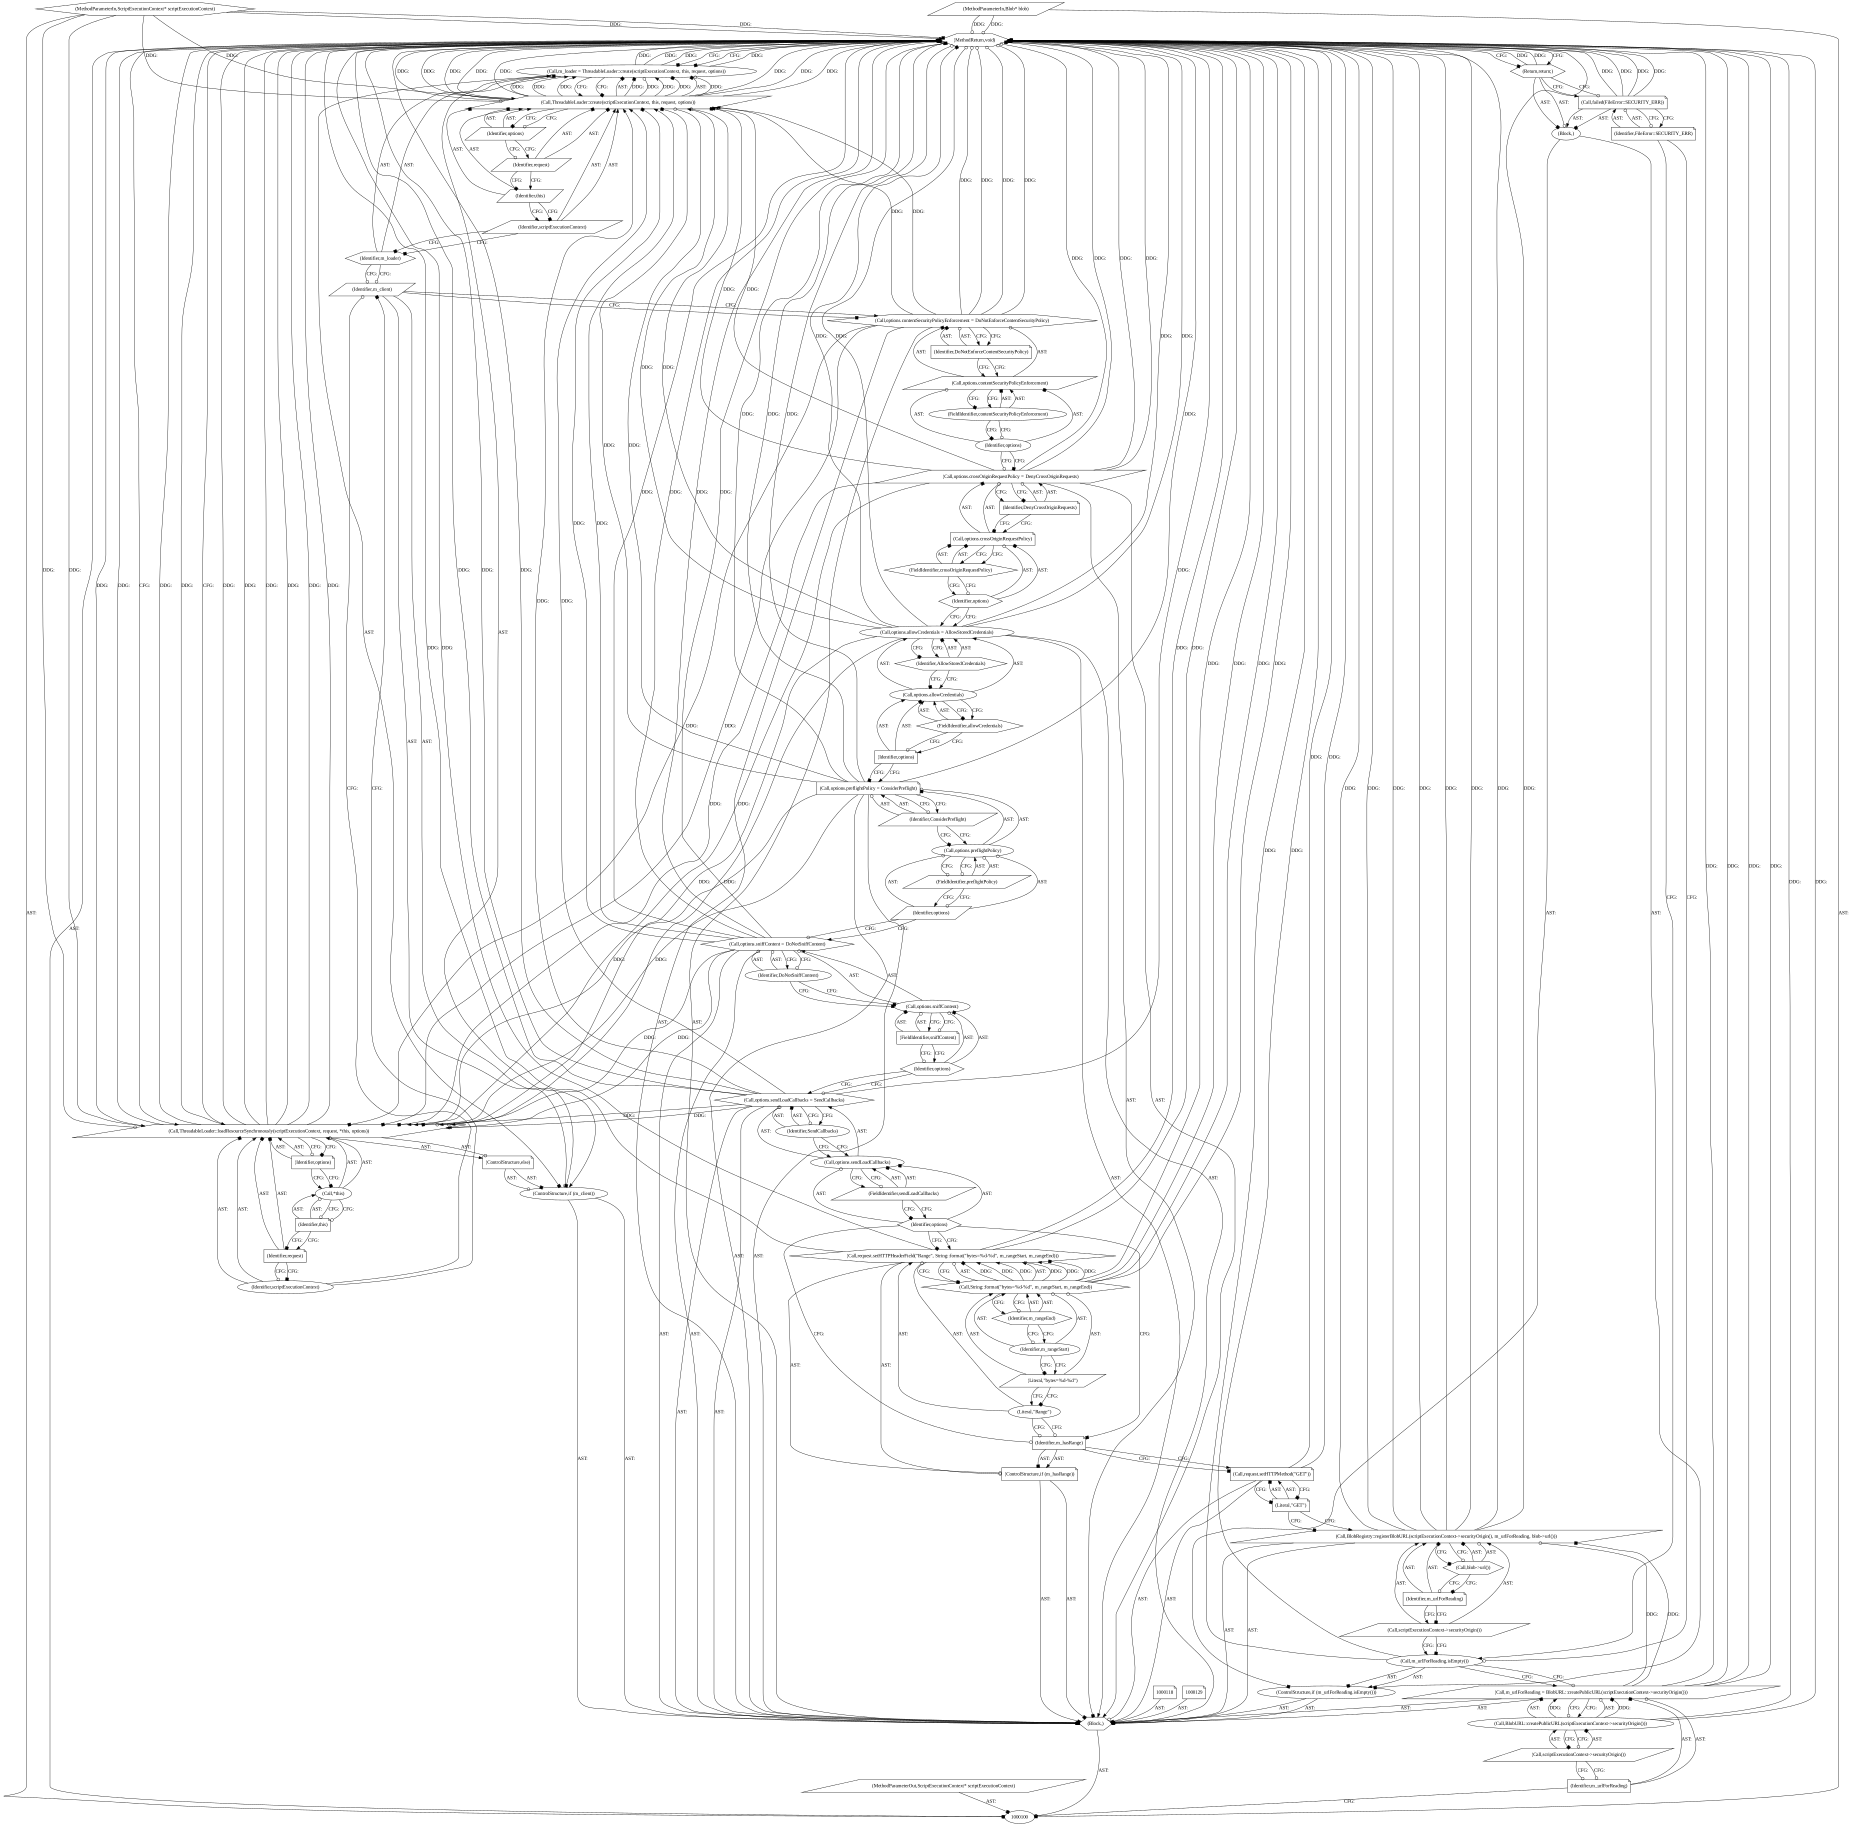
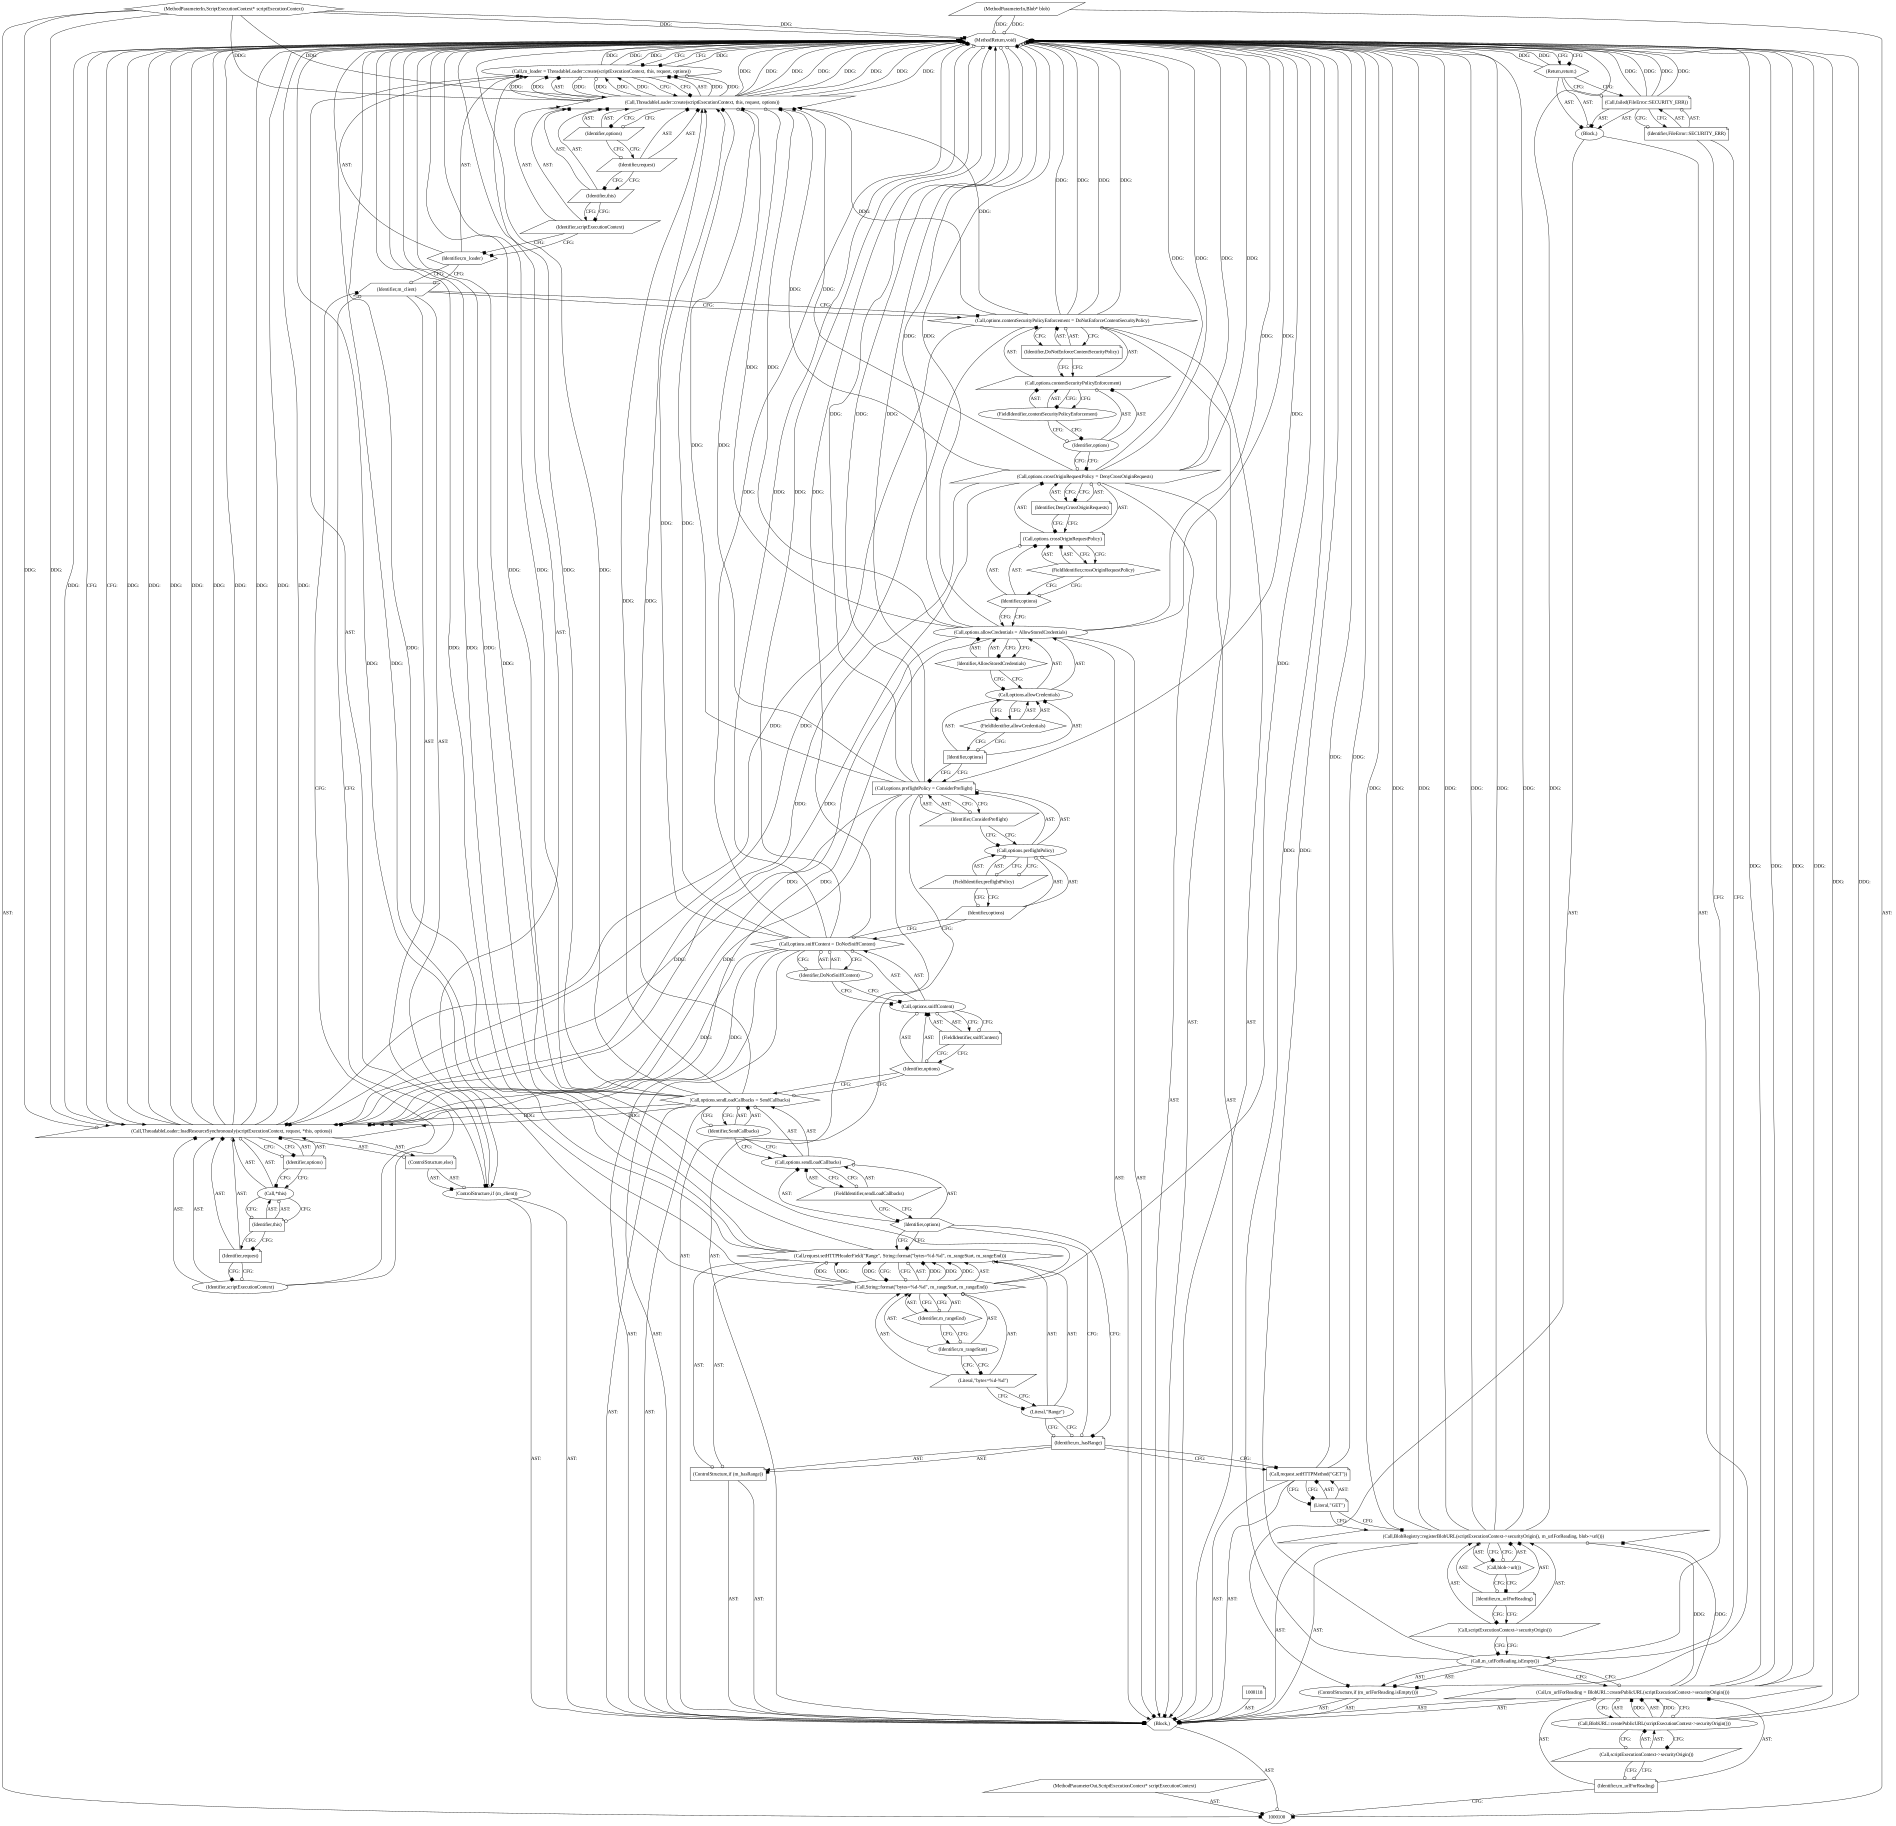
edge "(MethodReturn,void)" -> "1000100": removed, label "AST:"
node "1000129": removed
